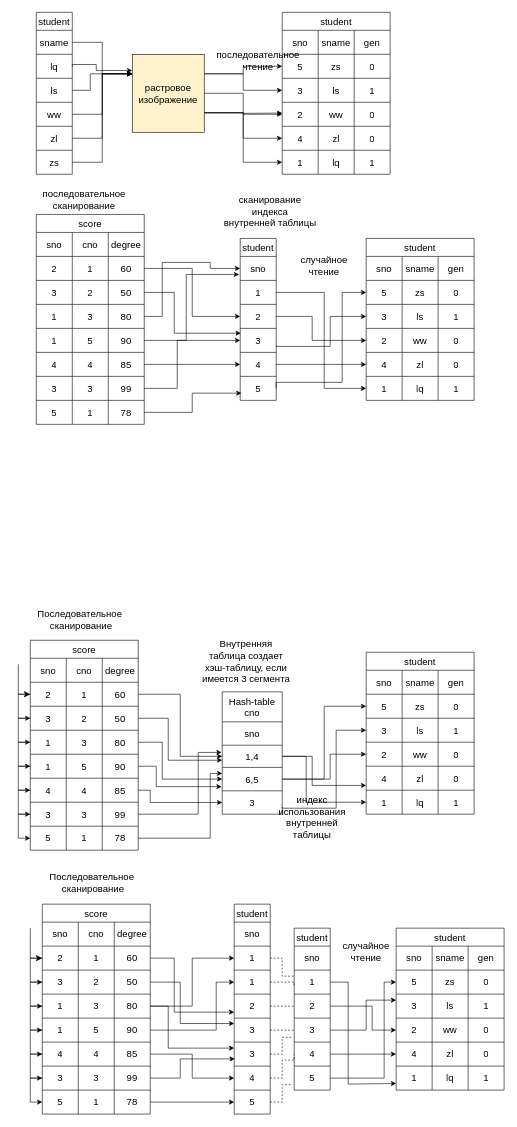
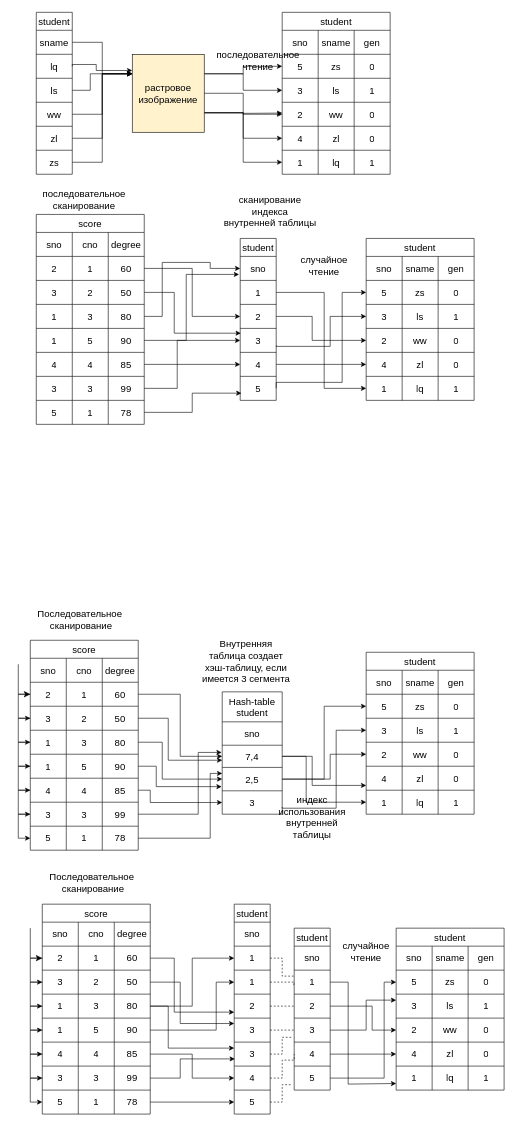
node "Hash-table cno": label "Hash-table cno" -> "Hash-table student"
node "1,4": label "1,4" -> "7,4"
node "6,5": label "6,5" -> "2,5"
